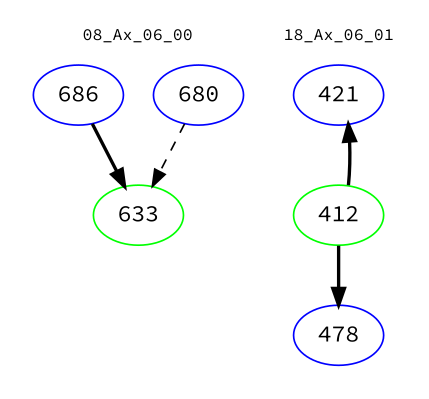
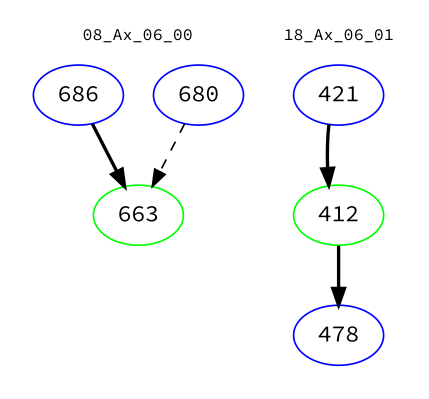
edge "412" -> "421": reversed
node "633": label "633" -> "663"
